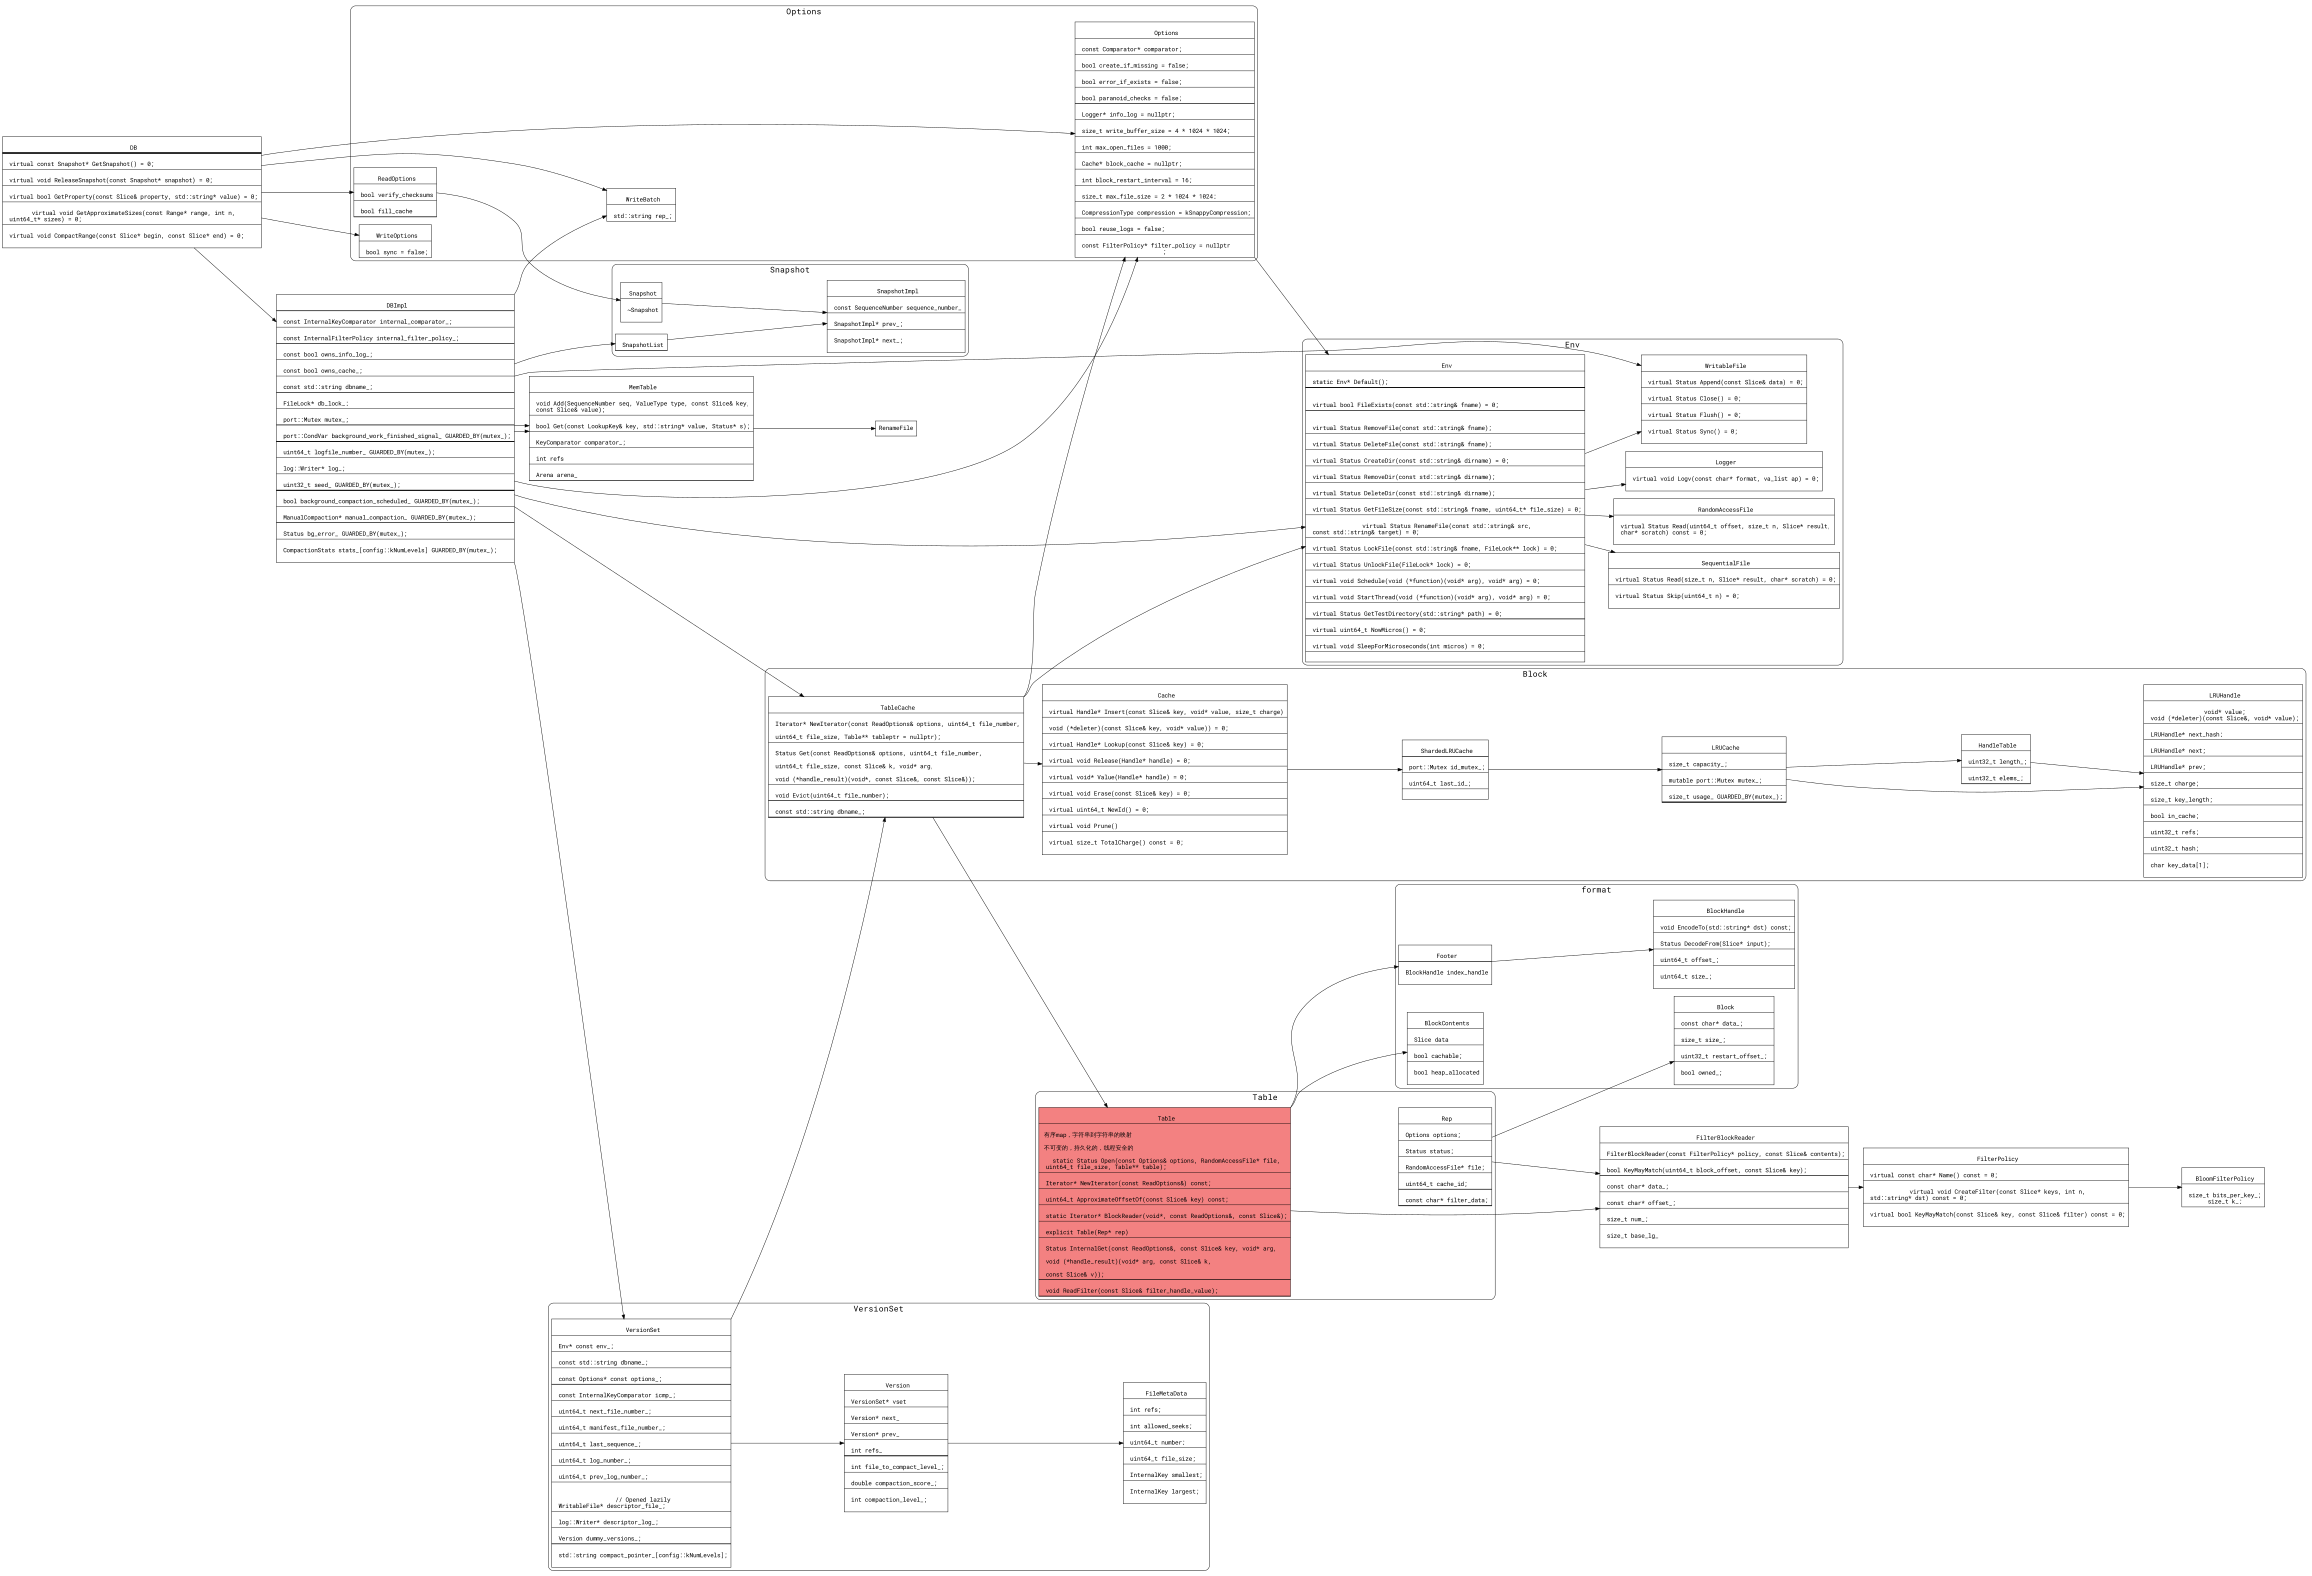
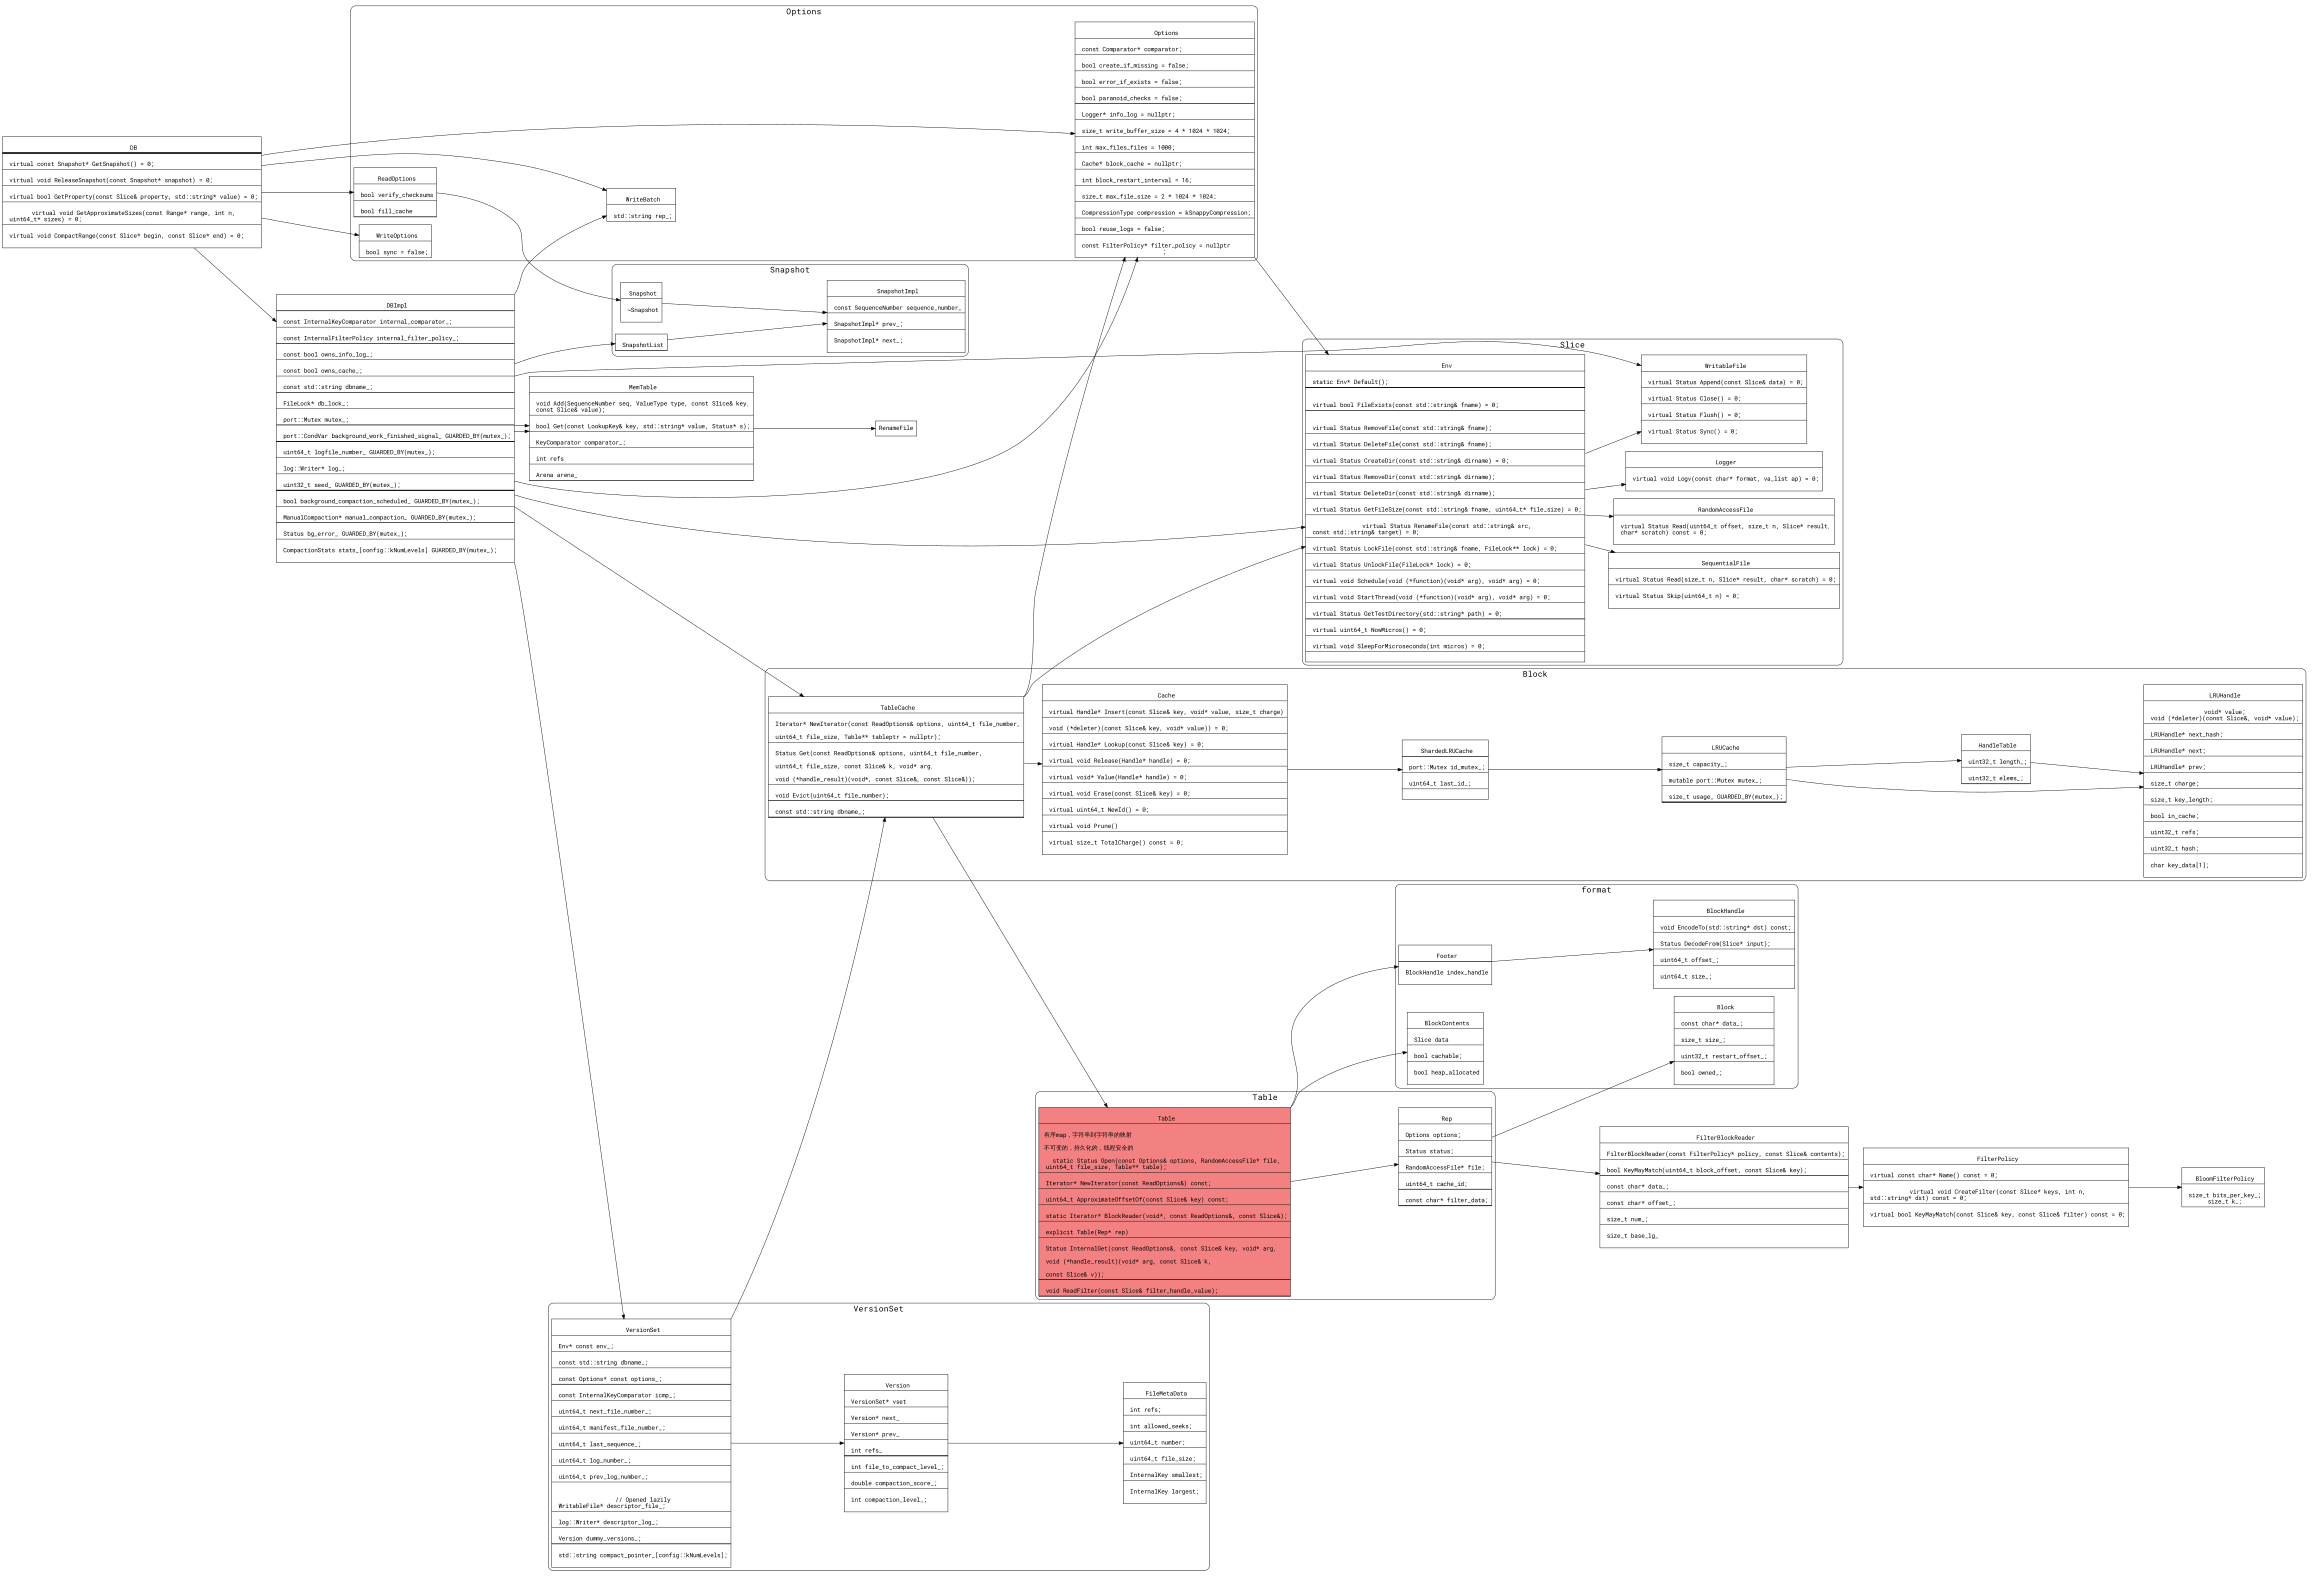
node "Options": text "int max_open_files = 1000;" -> "int max_files_files = 1000;"
cluster "Env": label "Env" -> "Slice"
edge "Table" -> "FilterBlockReader": now "Table" -> "Rep"
